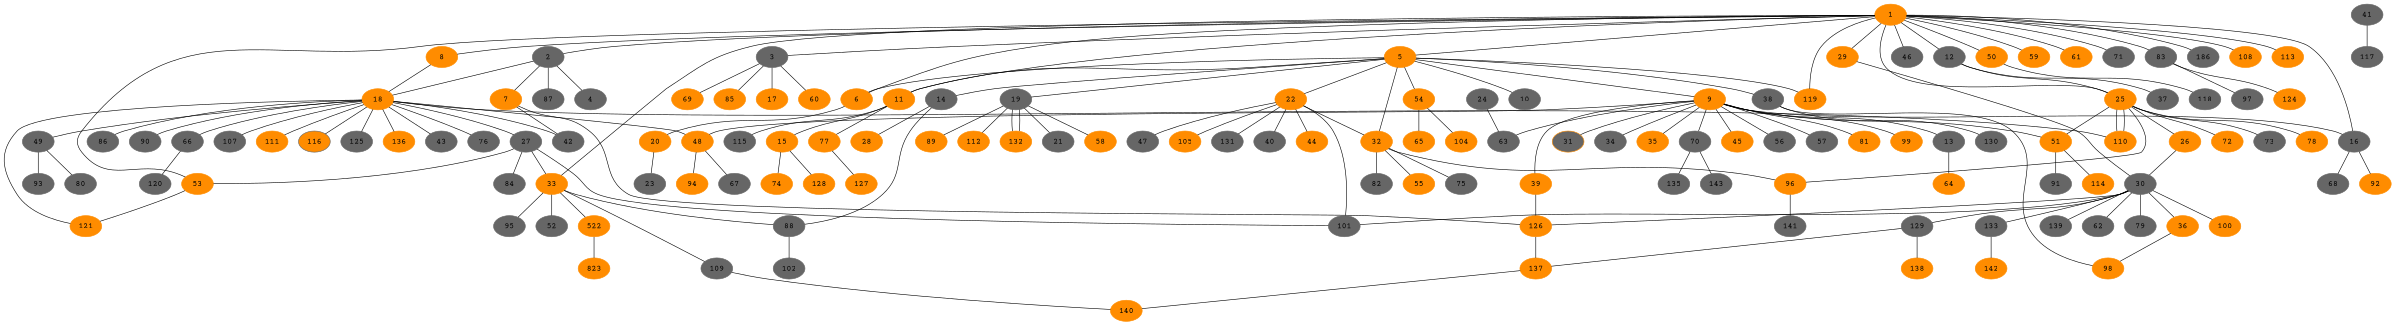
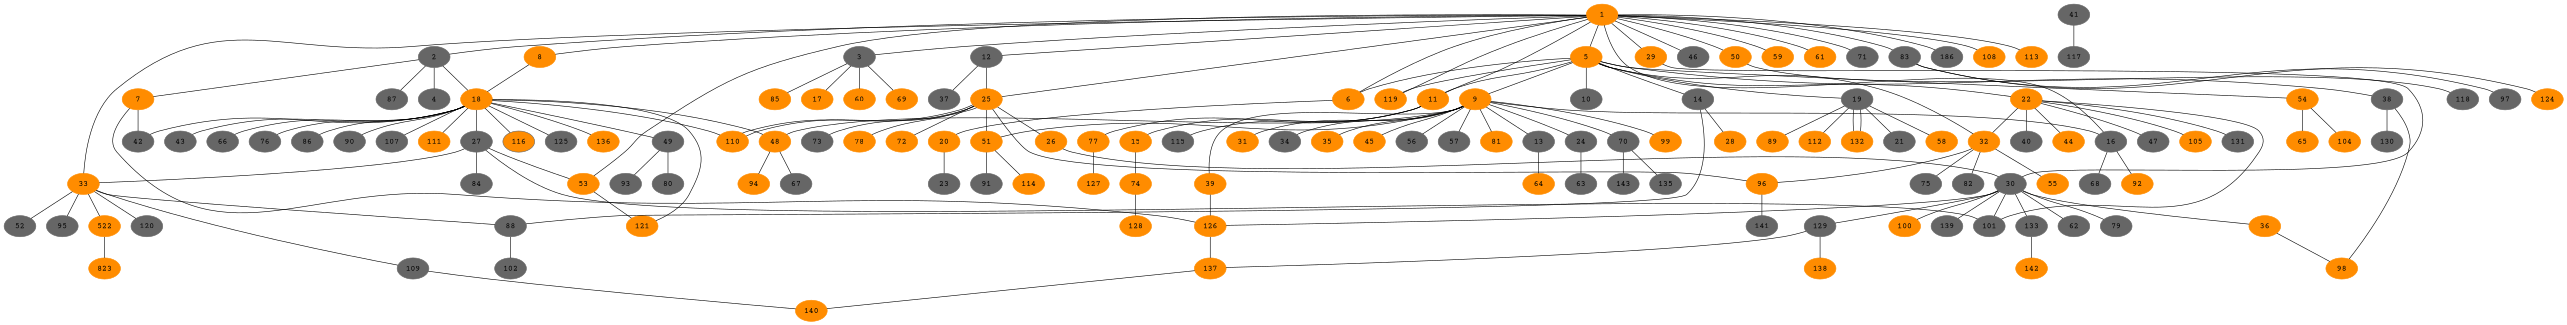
edge "9" -- "63": now "9" -- "24"
node "31": fillcolor gray40 -> darkorange
edge "66" -- "120": now "33" -- "120"
edge "15" -- "128": now "74" -- "128"
